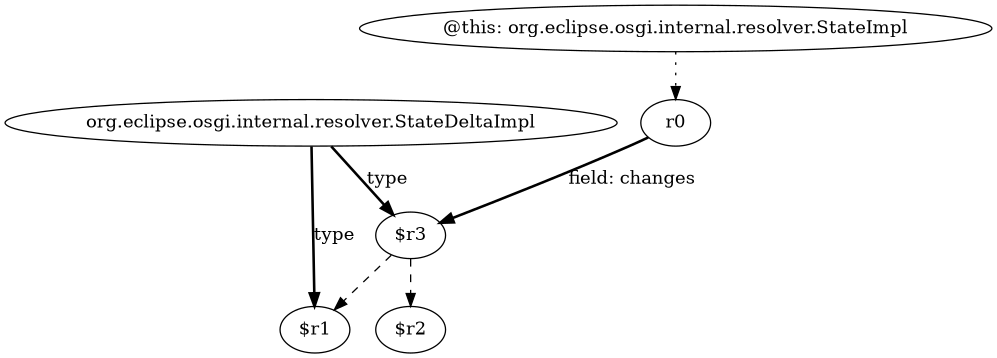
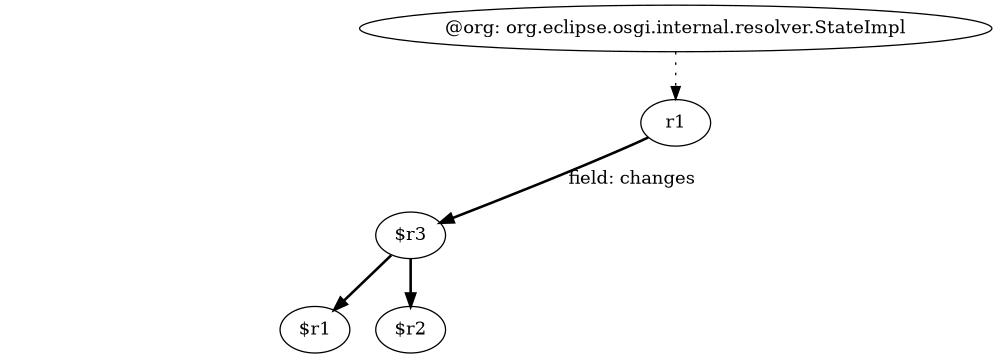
node "@this: org.eclipse.osgi.internal.resolver.StateImpl": label "@this: org.eclipse.osgi.internal.resolver.StateImpl" -> "@org: org.eclipse.osgi.internal.resolver.StateImpl"
node "org.eclipse.osgi.internal.resolver.StateDeltaImpl": removed
node "r0": label "r0" -> "r1"
edge "$r3" -> "$r2": style dashed -> bold
edge "$r3" -> "$r1": style dashed -> bold
